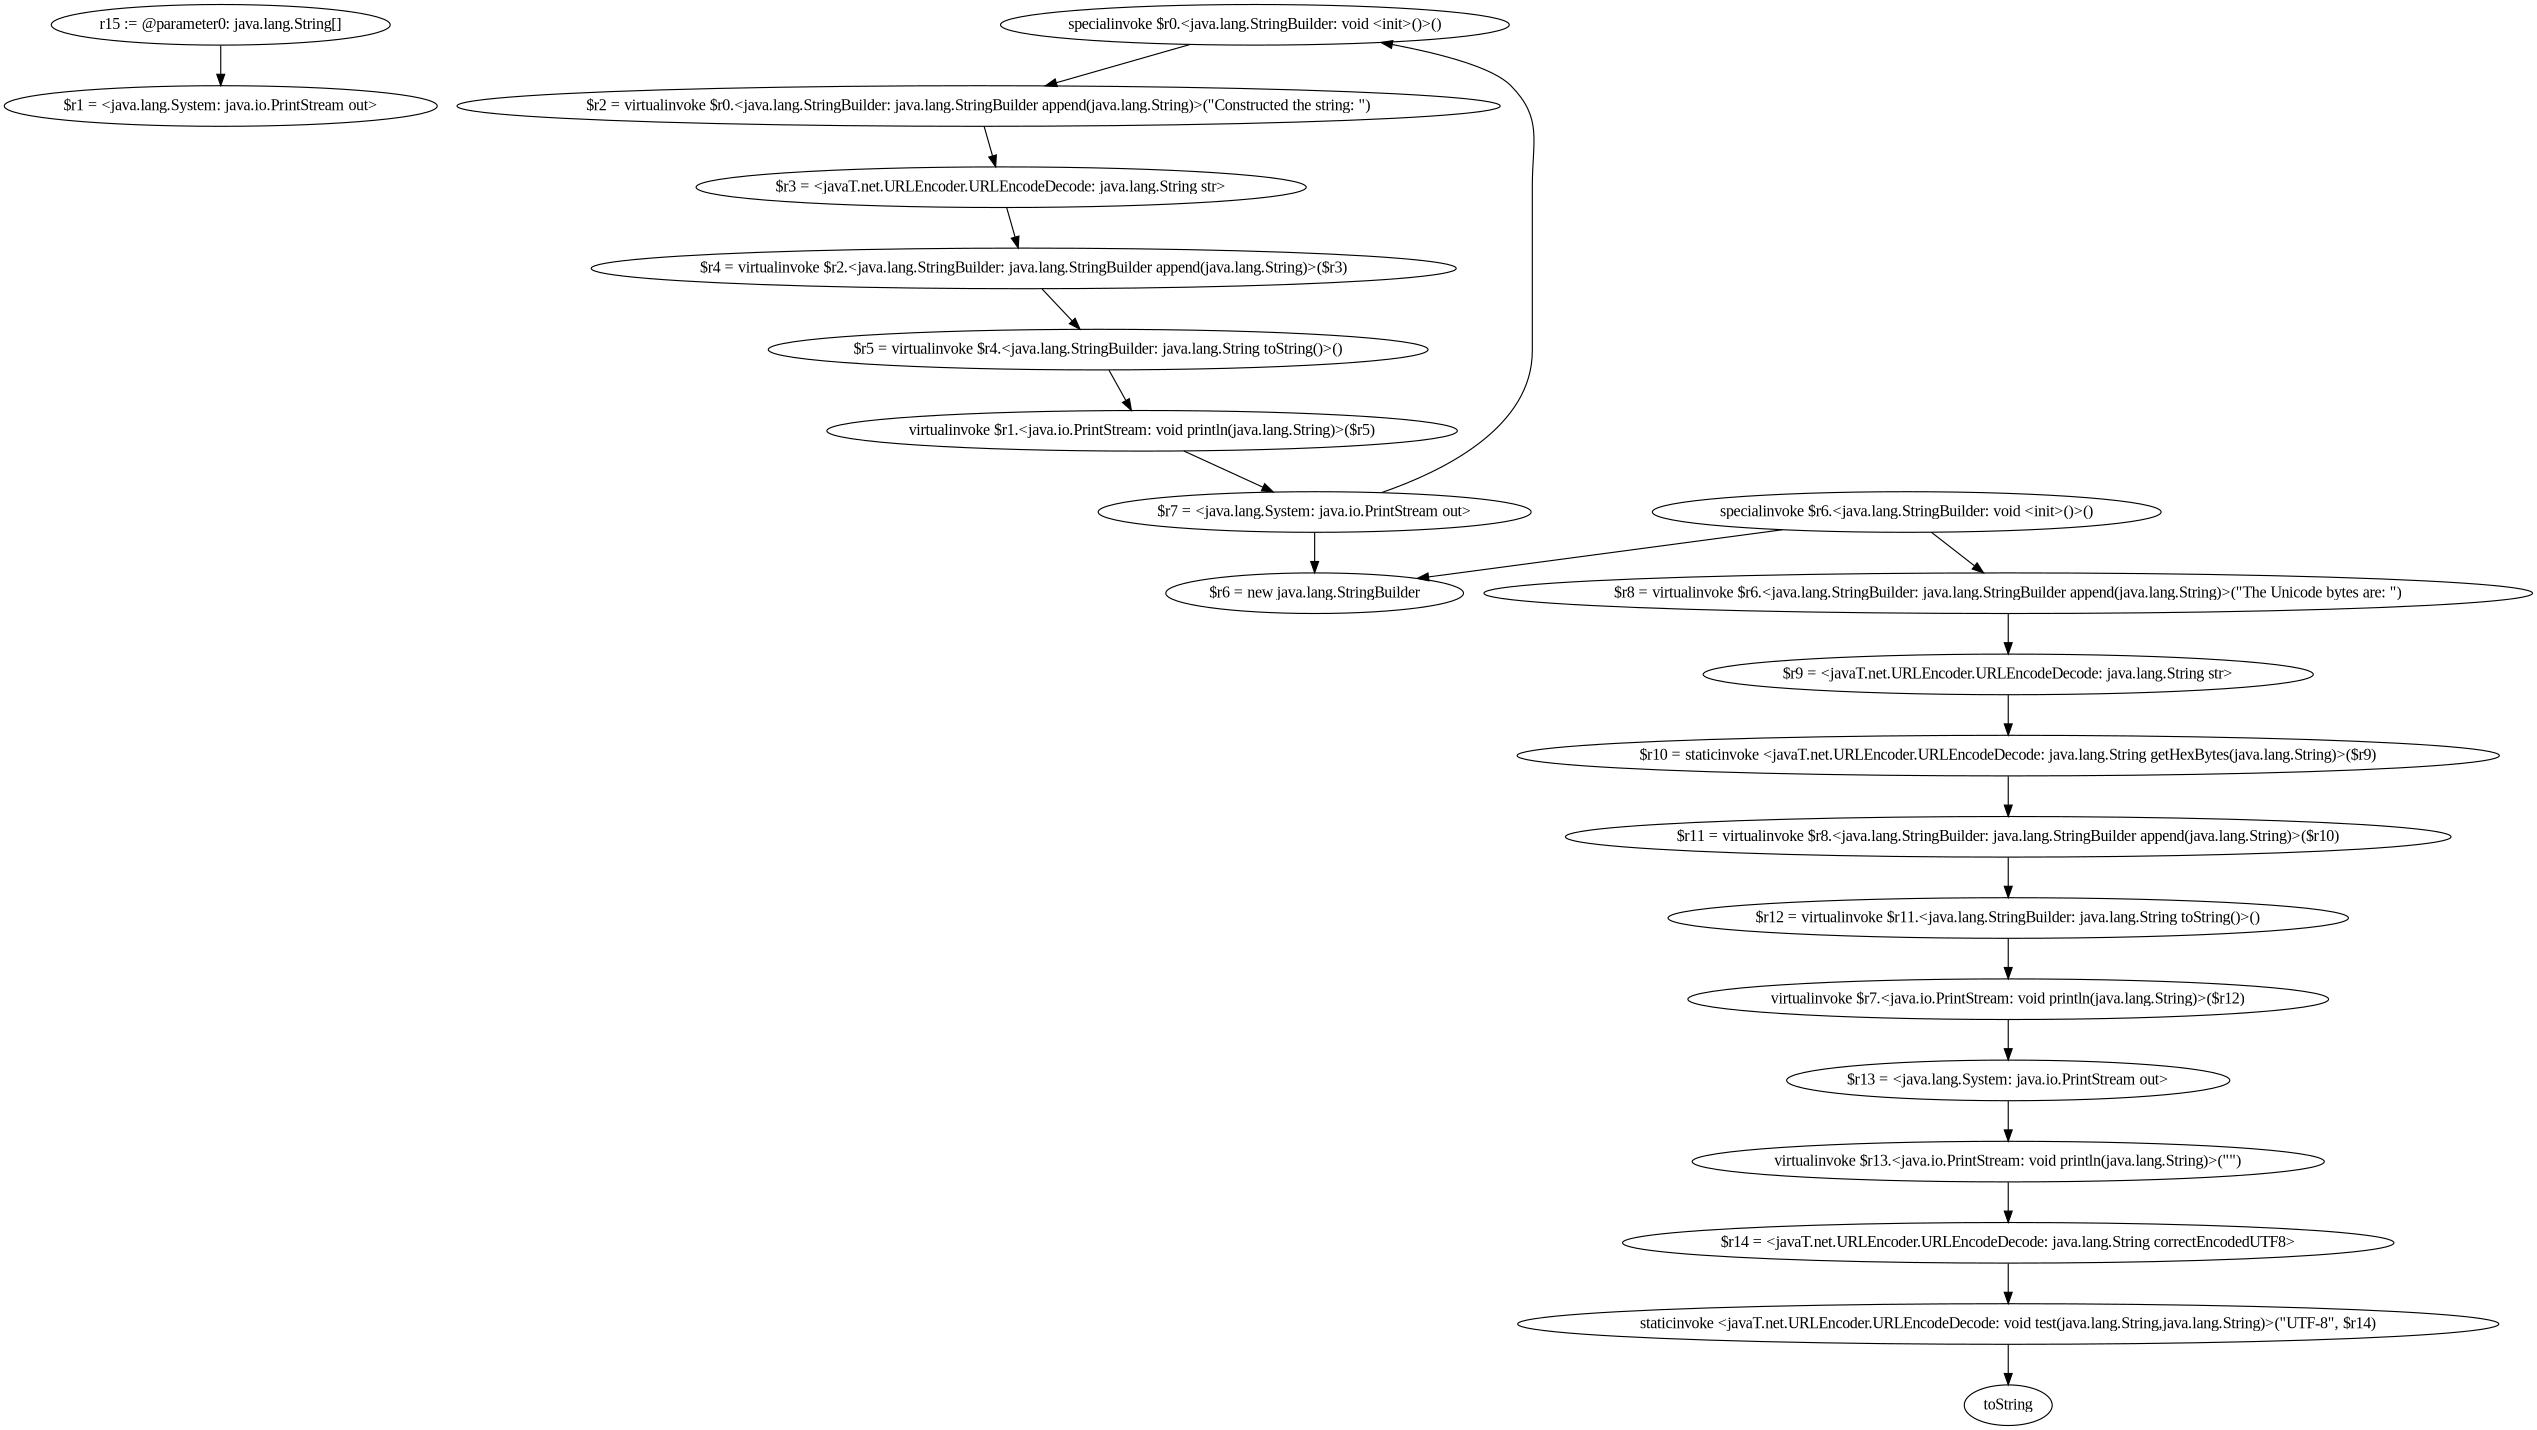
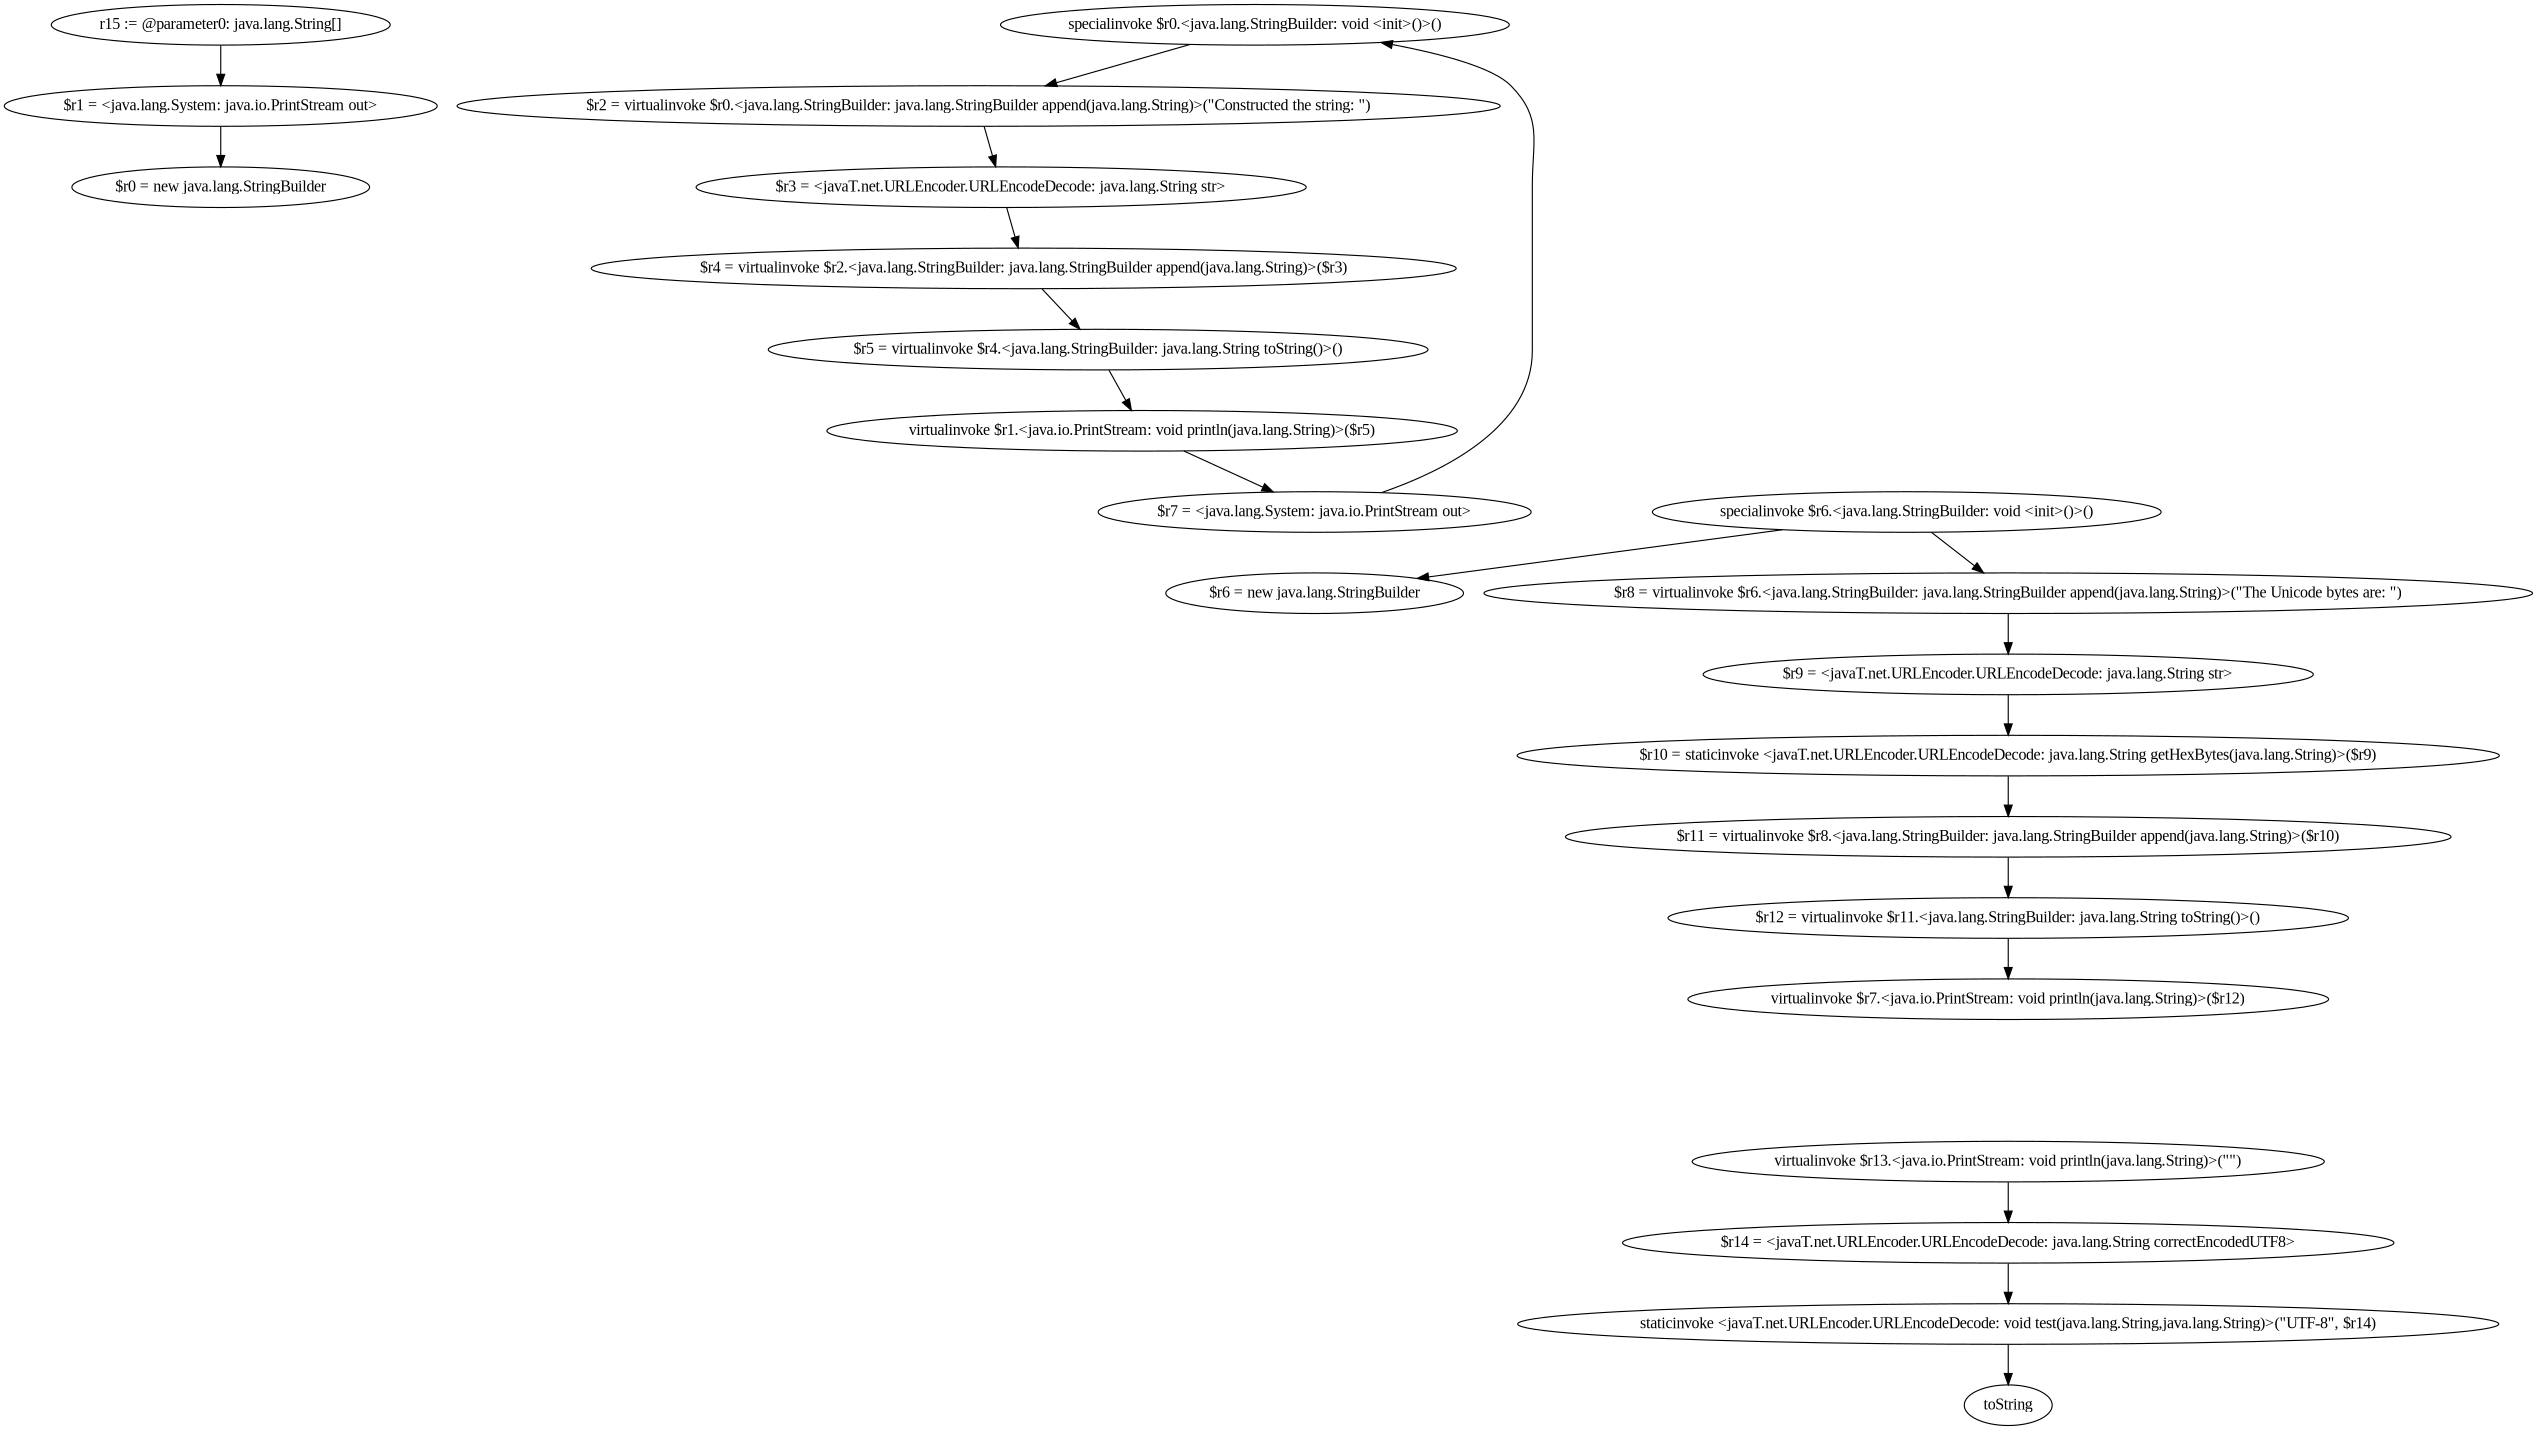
node "$r0 = new java.lang.StringBuilder": added
edge "$r7 = <java.lang.System: java.io.PrintStream out>" -> "$r6 = new java.lang.StringBuilder": removed
node "$r13 = <java.lang.System: java.io.PrintStream out>": removed
